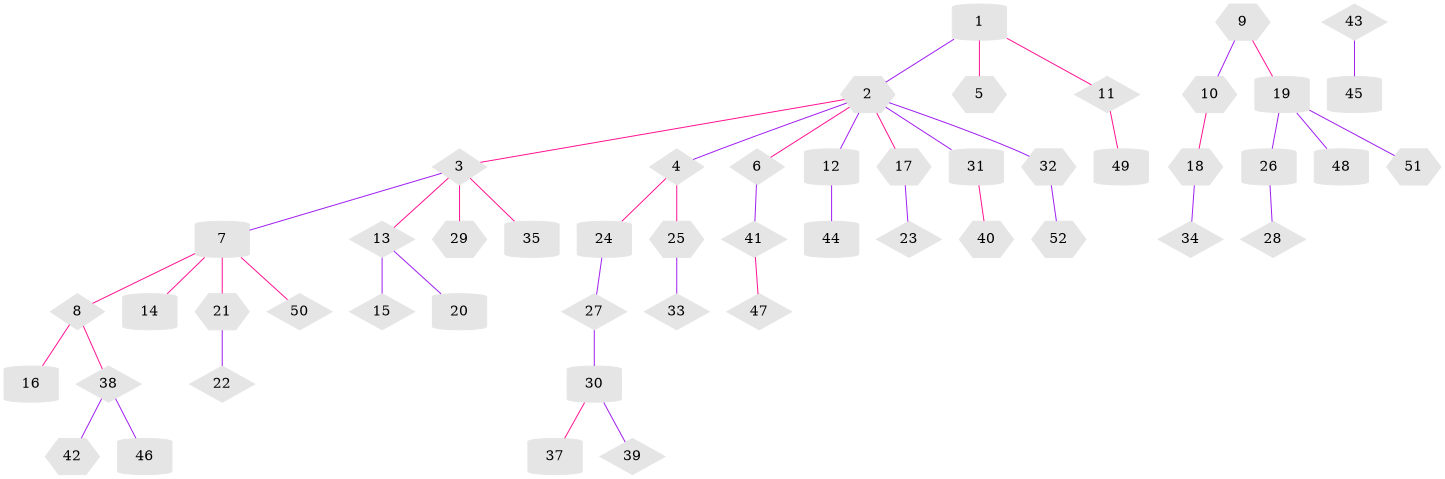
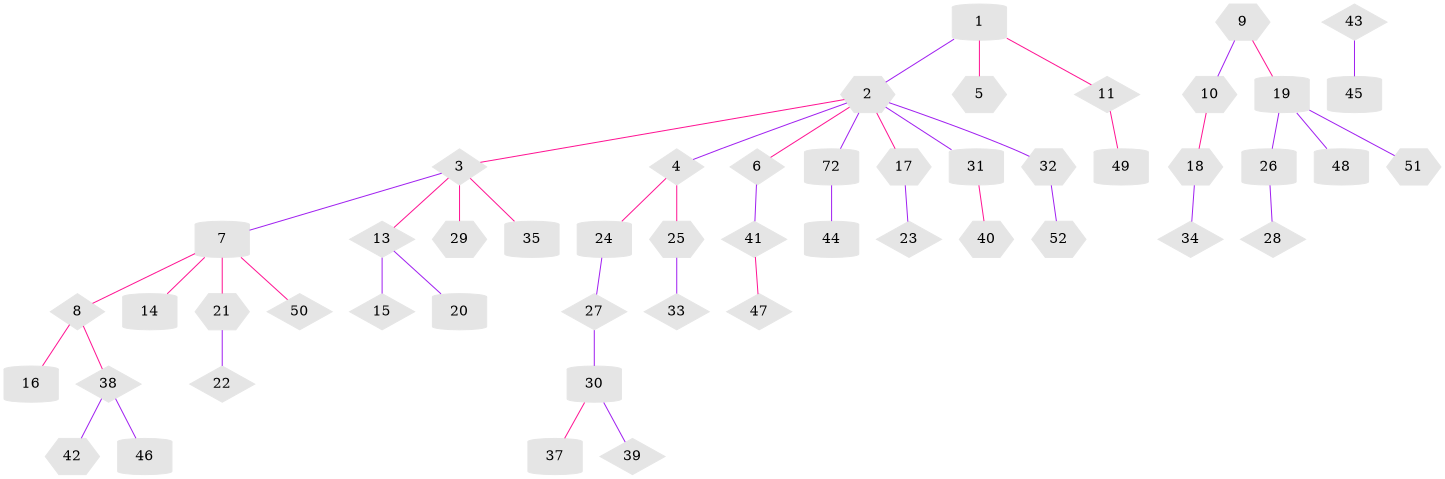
node "12": label "12" -> "72"
